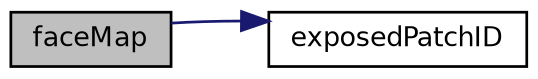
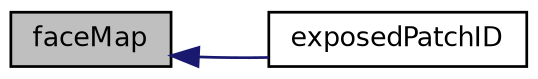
edge "faceMap" -> "exposedPatchID": reversed
